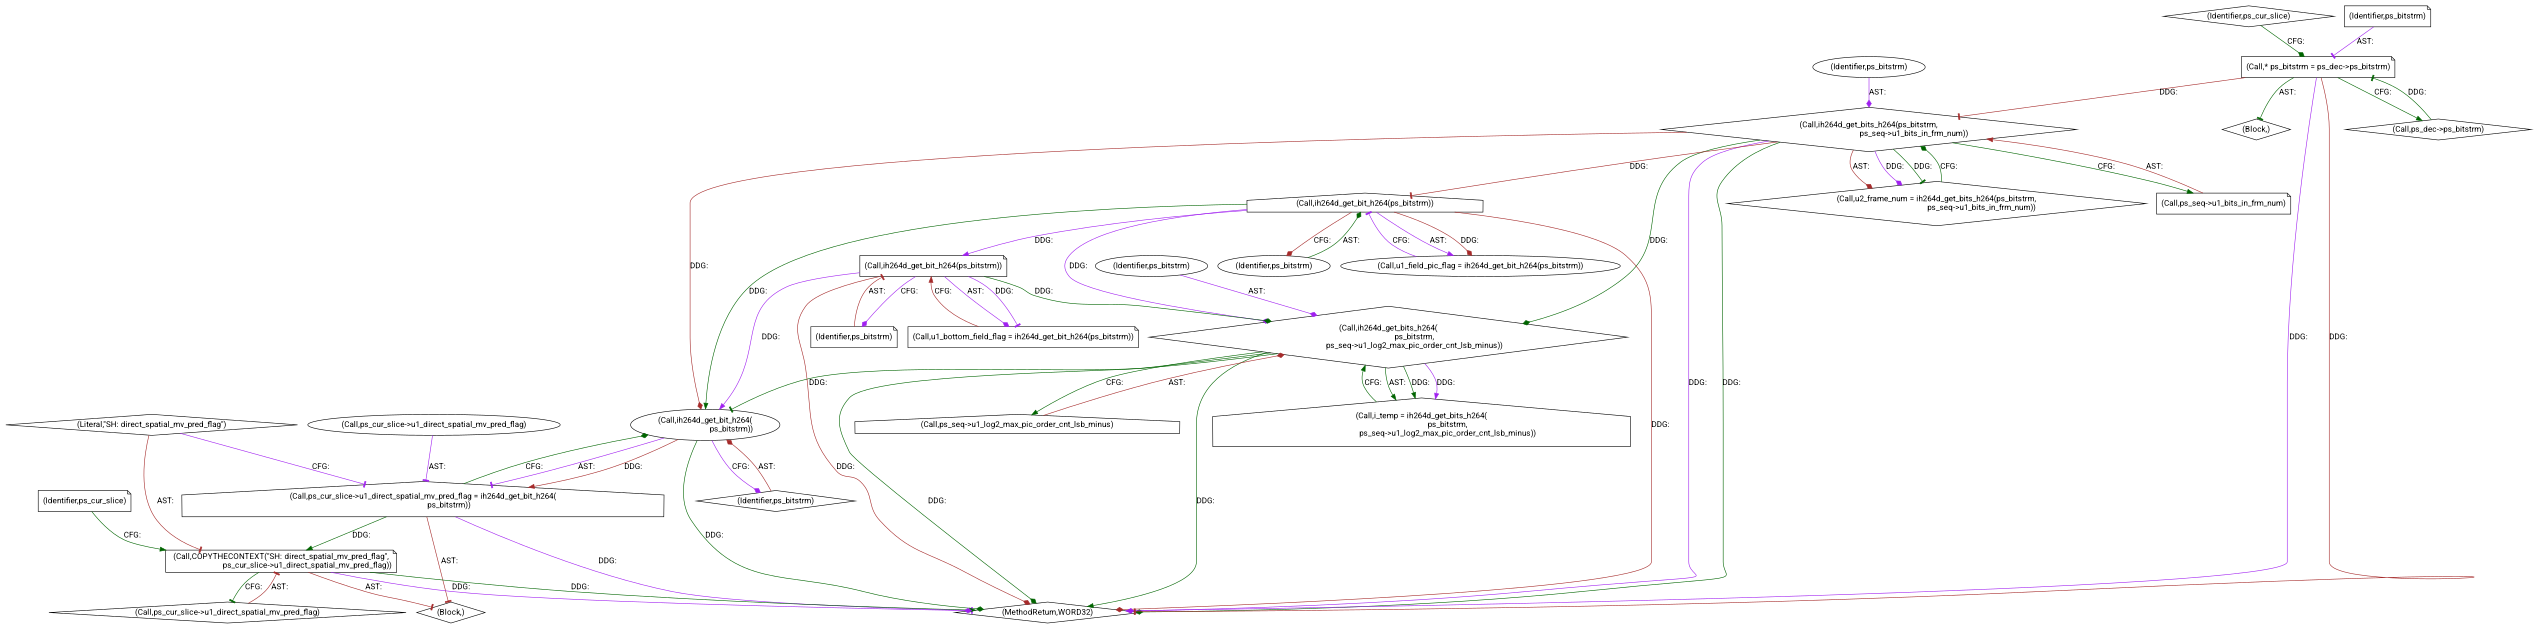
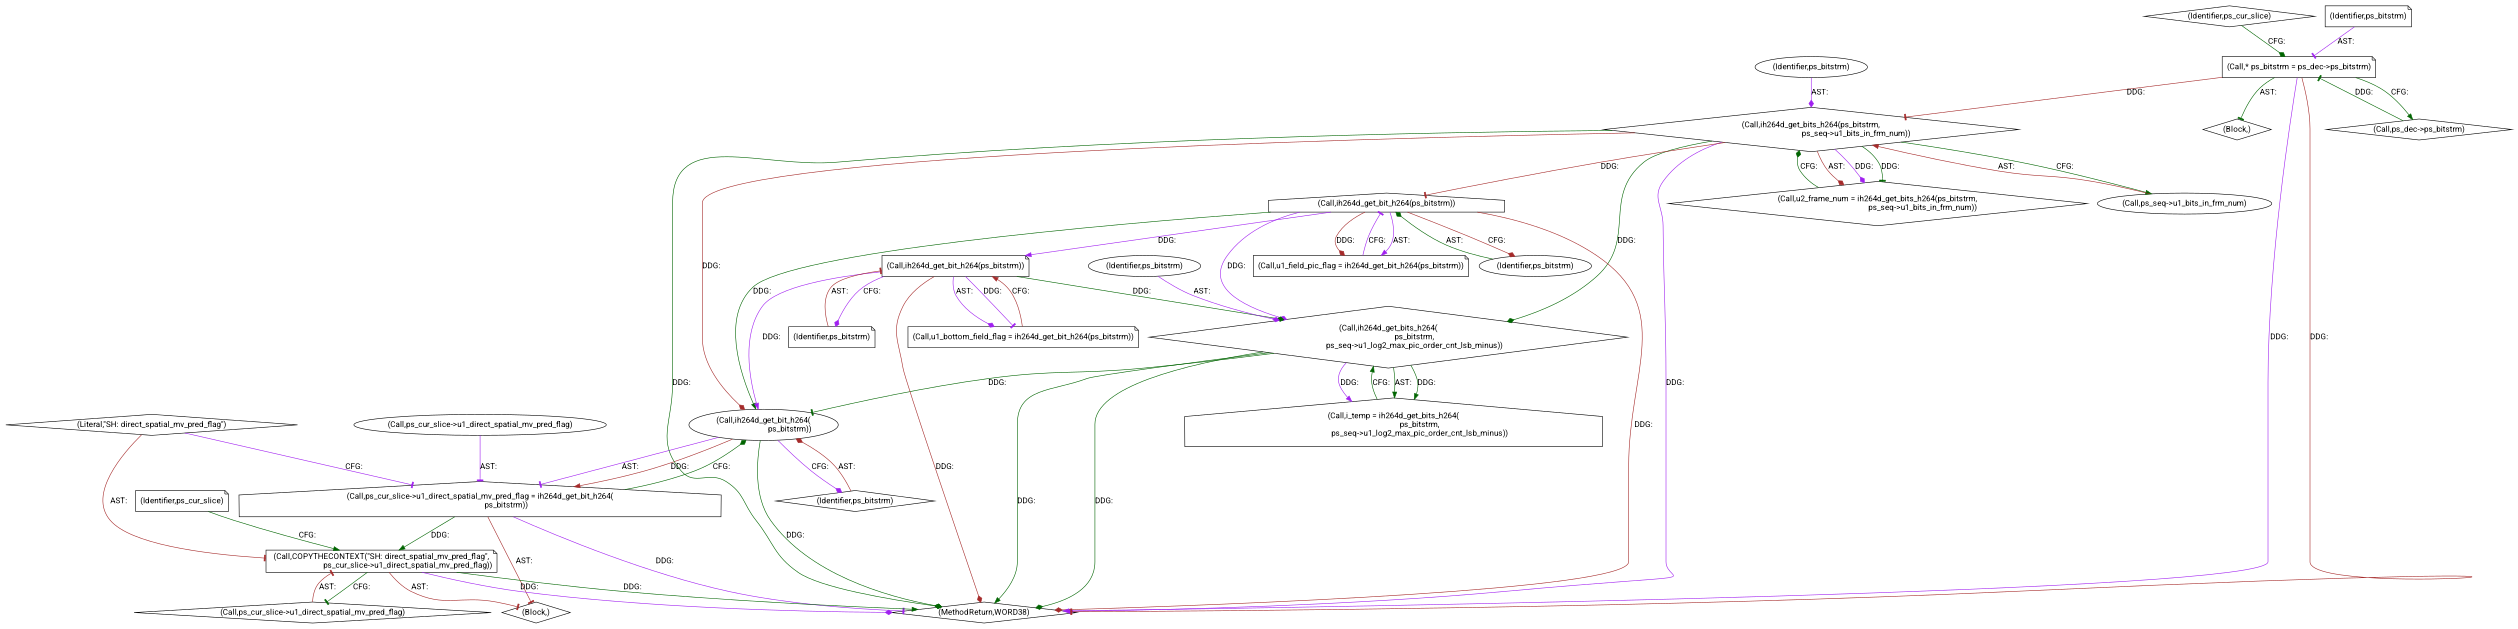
node "(Call,ps_seq->u1_bits_in_frm_num)": shape note -> ellipse
node "(Call,u1_field_pic_flag = ih264d_get_bit_h264(ps_bitstrm))": shape ellipse -> note
node "(Call,ps_seq->u1_log2_max_pic_order_cnt_lsb_minus)": removed
node "(MethodReturn,WORD32)": label "(MethodReturn,WORD32)" -> "(MethodReturn,WORD38)"
